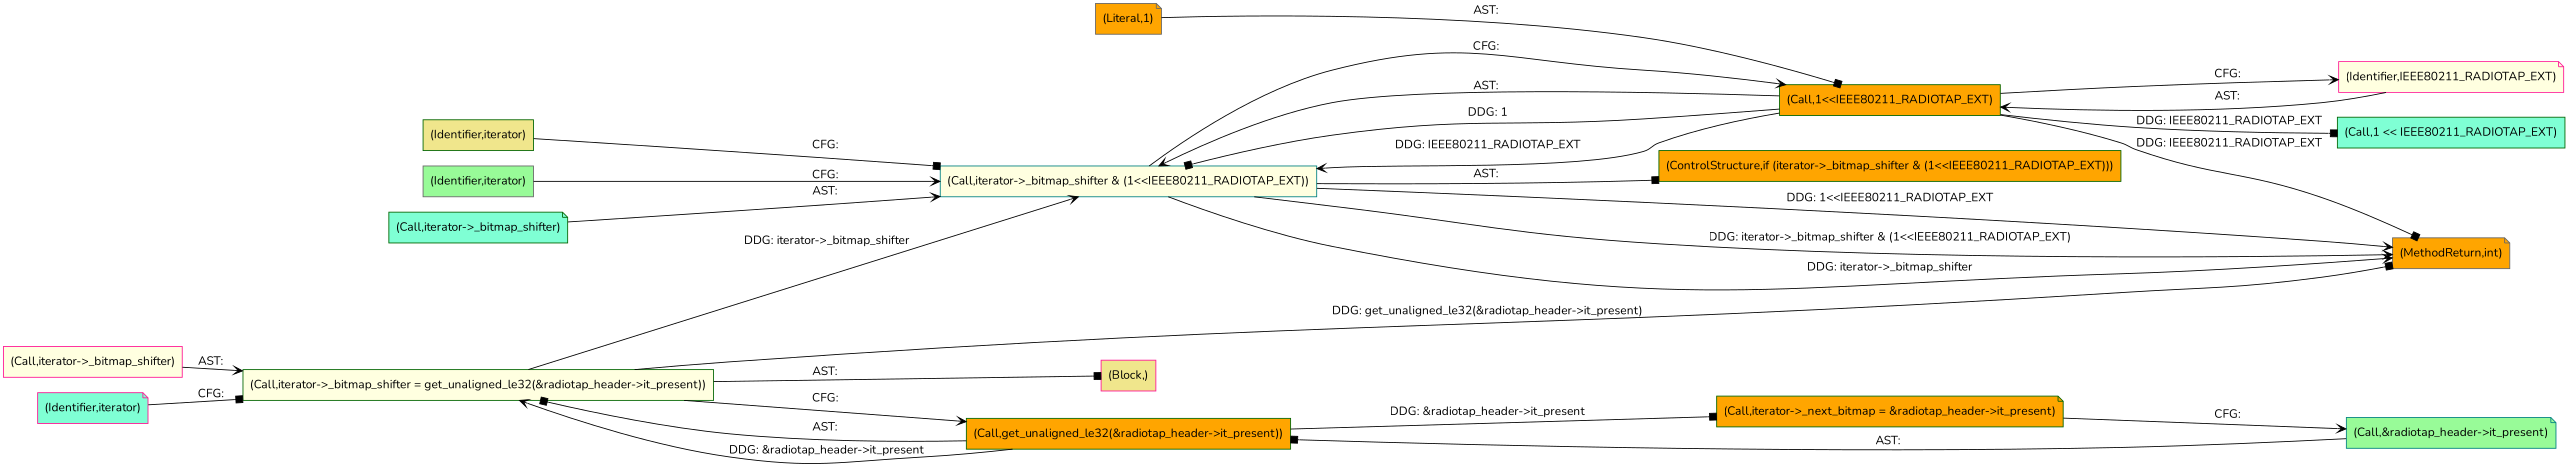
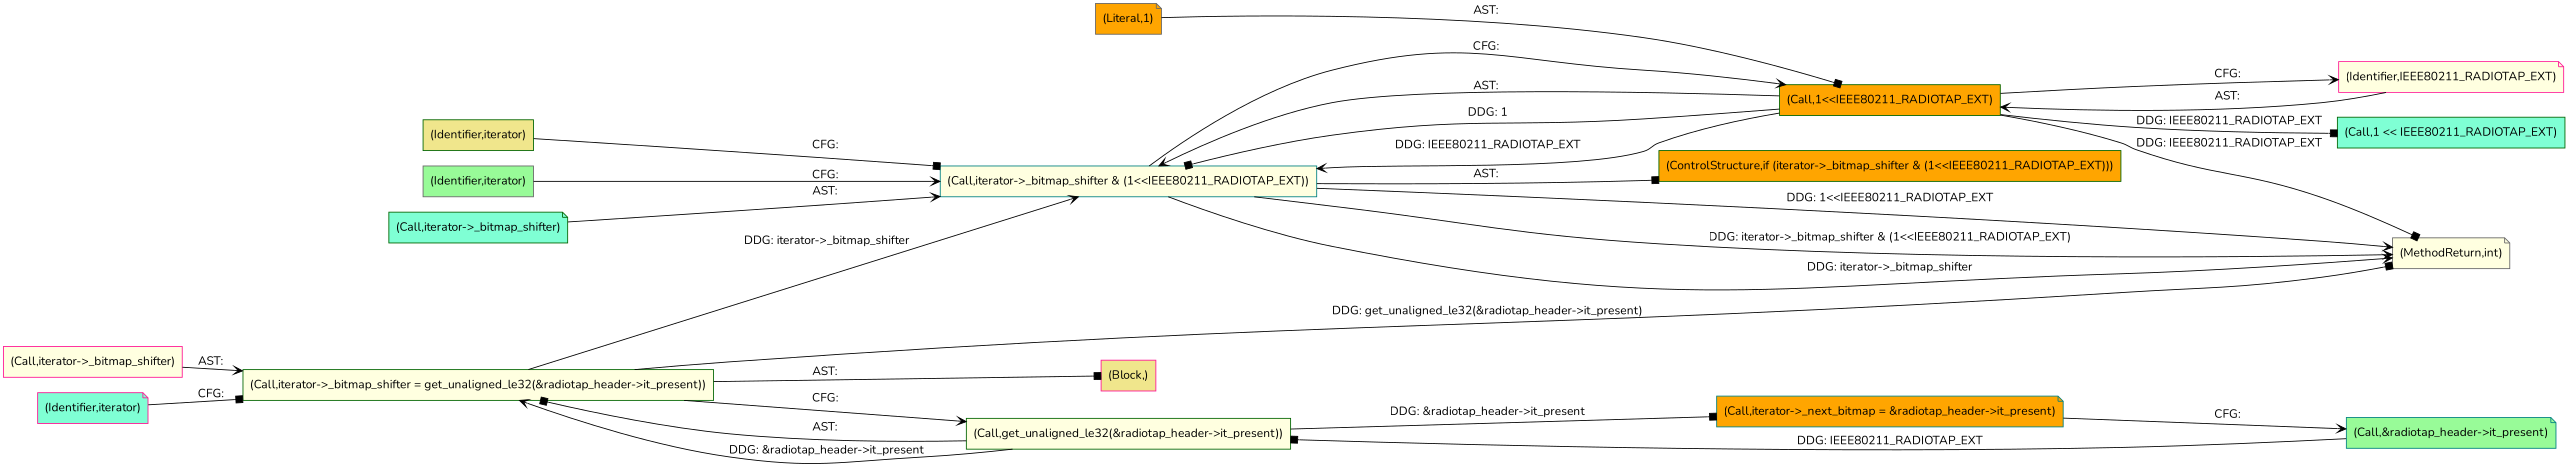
node "(MethodReturn,int)": fillcolor orange -> lightyellow
node "(Call,iterator->_next_bitmap = &radiotap_header->it_present)": color darkgreen -> teal
node "(Call,get_unaligned_le32(&radiotap_header->it_present))": fillcolor orange -> lightyellow
edge "(Call,&radiotap_header->it_present)" -> "(Call,get_unaligned_le32(&radiotap_header->it_present))": label "AST: " -> "DDG: IEEE80211_RADIOTAP_EXT"
